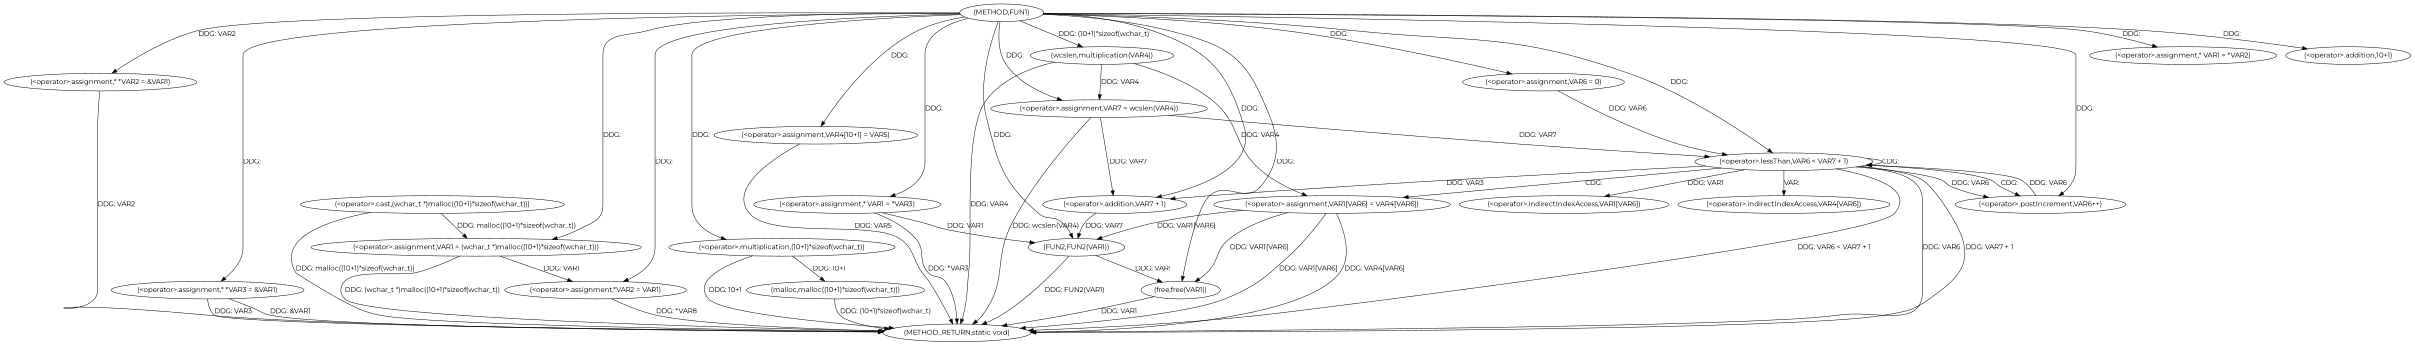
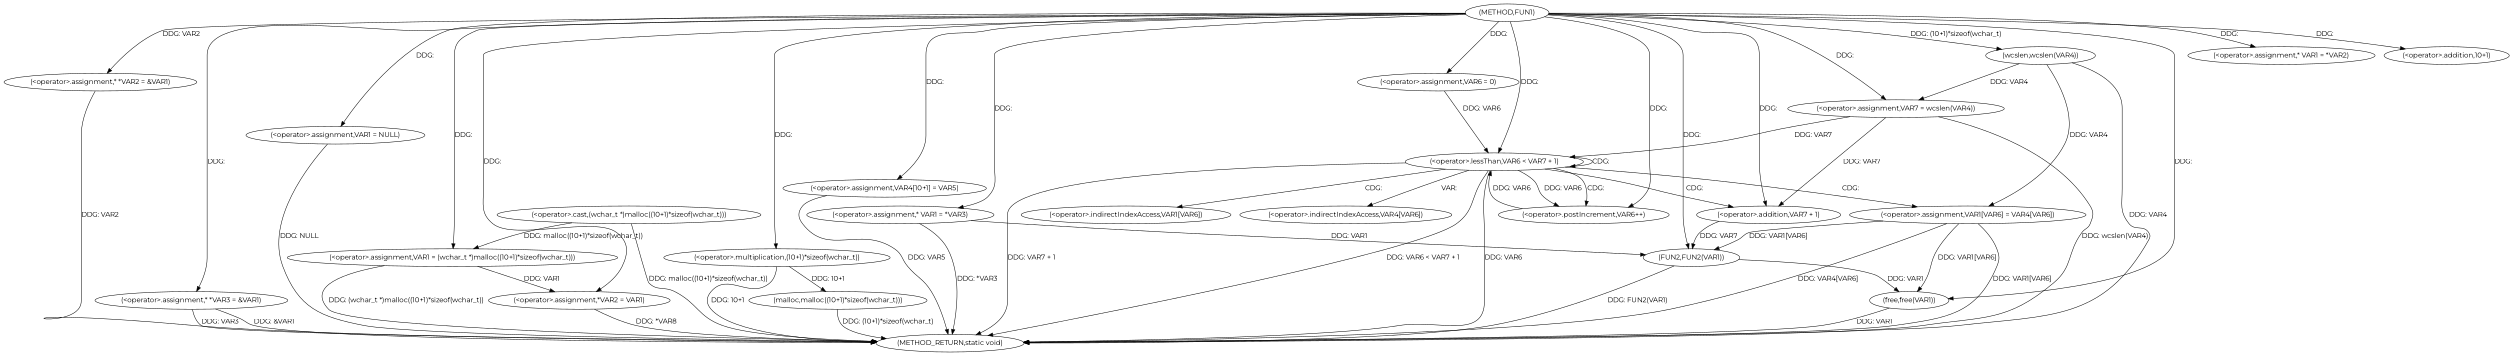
node "(wcslen,multiplication(VAR4))": label "(wcslen,multiplication(VAR4))" -> "(wcslen,wcslen(VAR4))"
node "(<operator>.assignment,VAR1 = NULL)": added
edge "(<operator>.lessThan,VAR6 < VAR7 + 1)" -> "(<operator>.addition,VAR7 + 1)": label "DDG: VAR3" -> "CDG: "
edge "(<operator>.lessThan,VAR6 < VAR7 + 1)" -> "(<operator>.indirectIndexAccess,VAR1[VAR6])": label "DDG: VAR1" -> "CDG: "
